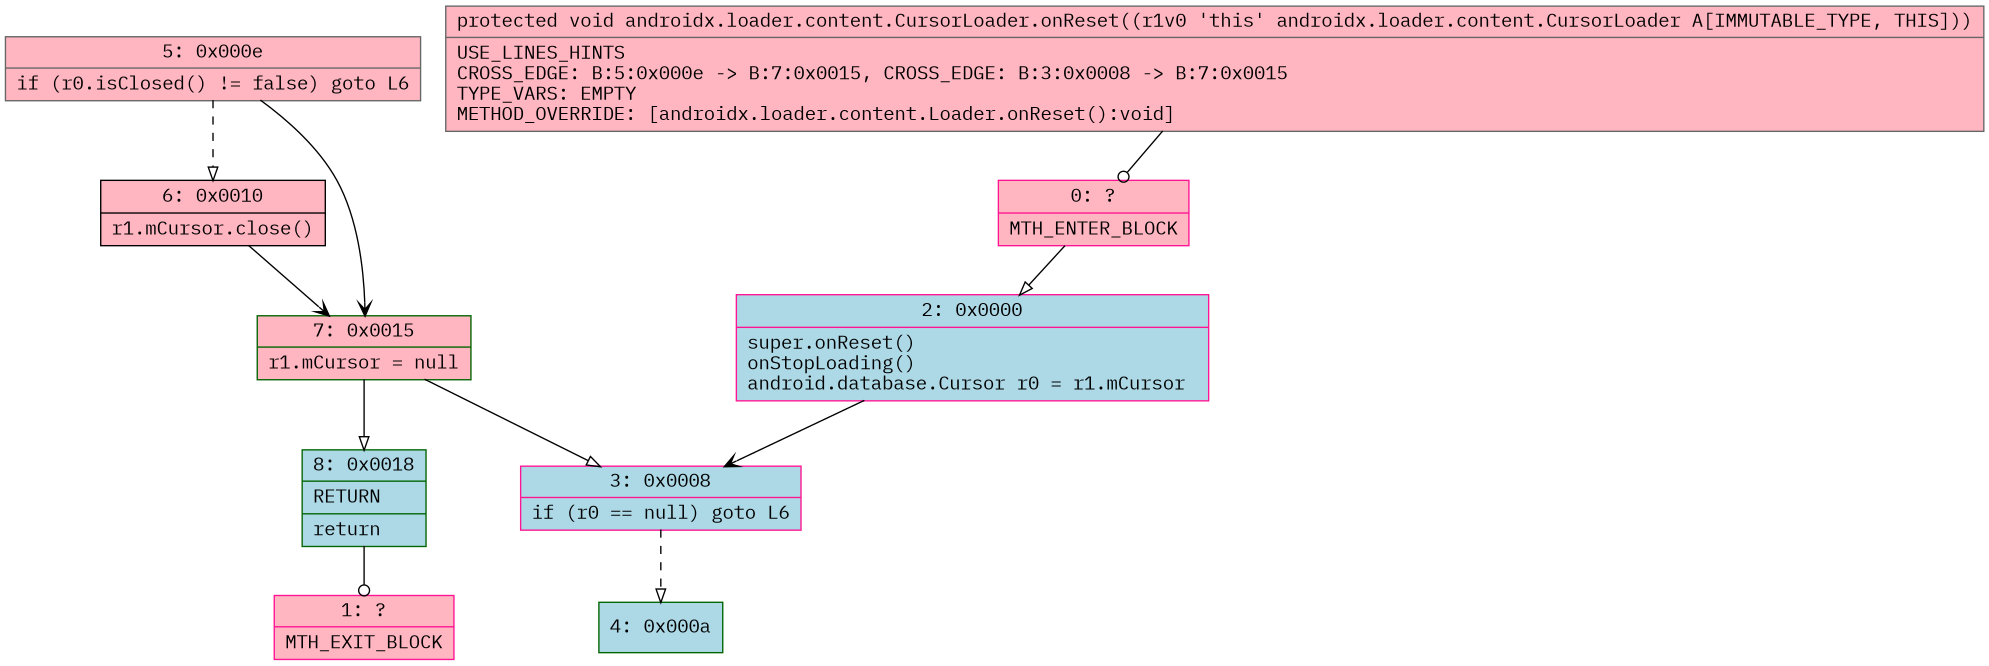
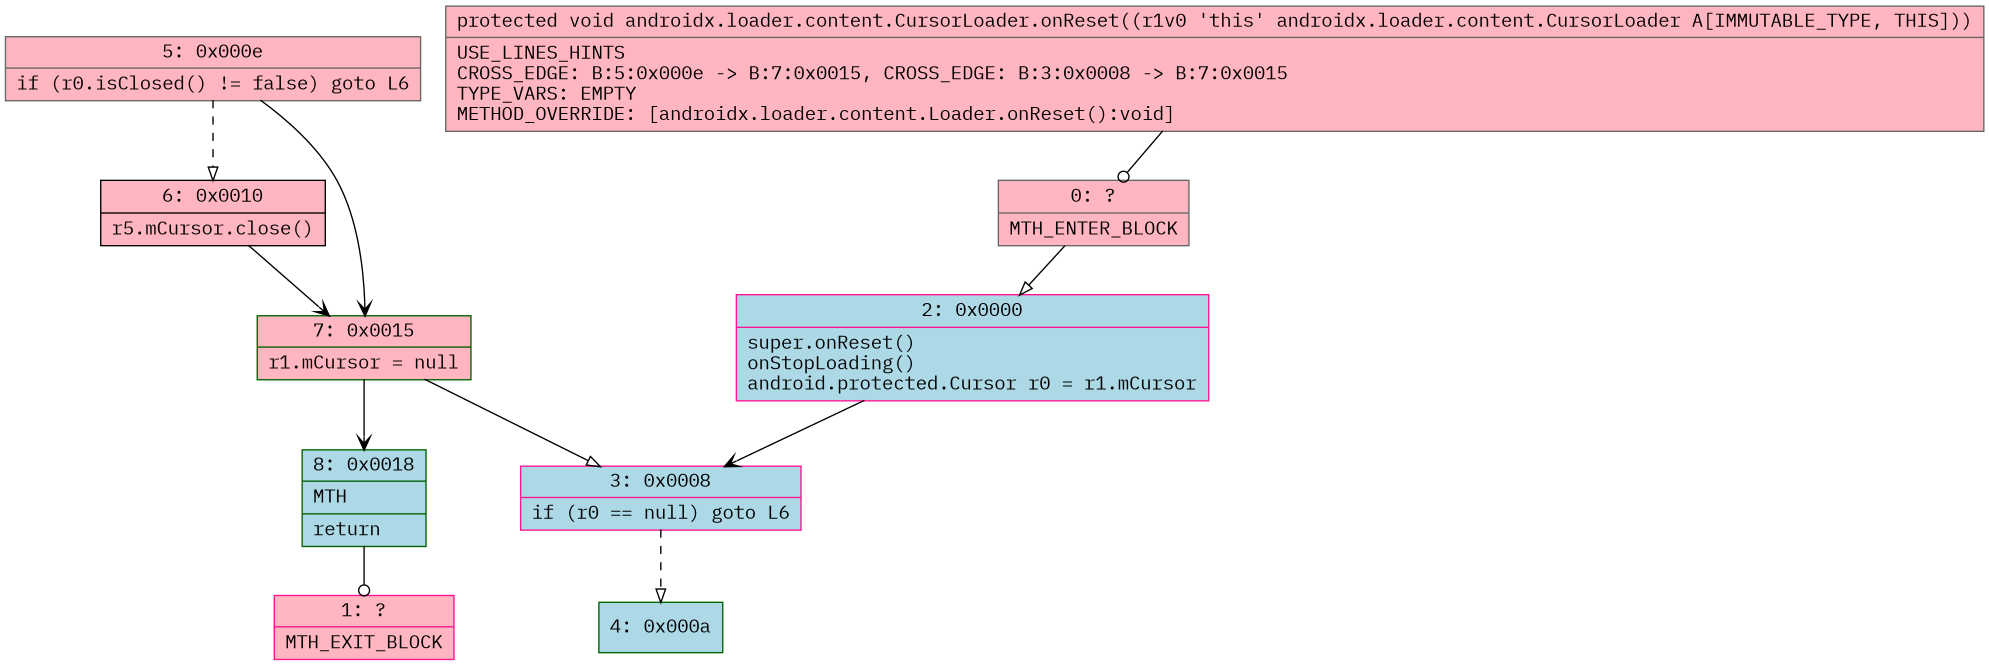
node "0: ?": color deeppink -> gray40
node "6: 0x0010": text "r1.mCursor.close()" -> "r5.mCursor.close()"
node "2: 0x0000": text "android.database.Cursor r0 = r1.mCursor" -> "android.protected.Cursor r0 = r1.mCursor"
edge "7: 0x0015" -> "8: 0x0018": arrowhead onormal -> vee
node "8: 0x0018": text "RETURN" -> "MTH"
